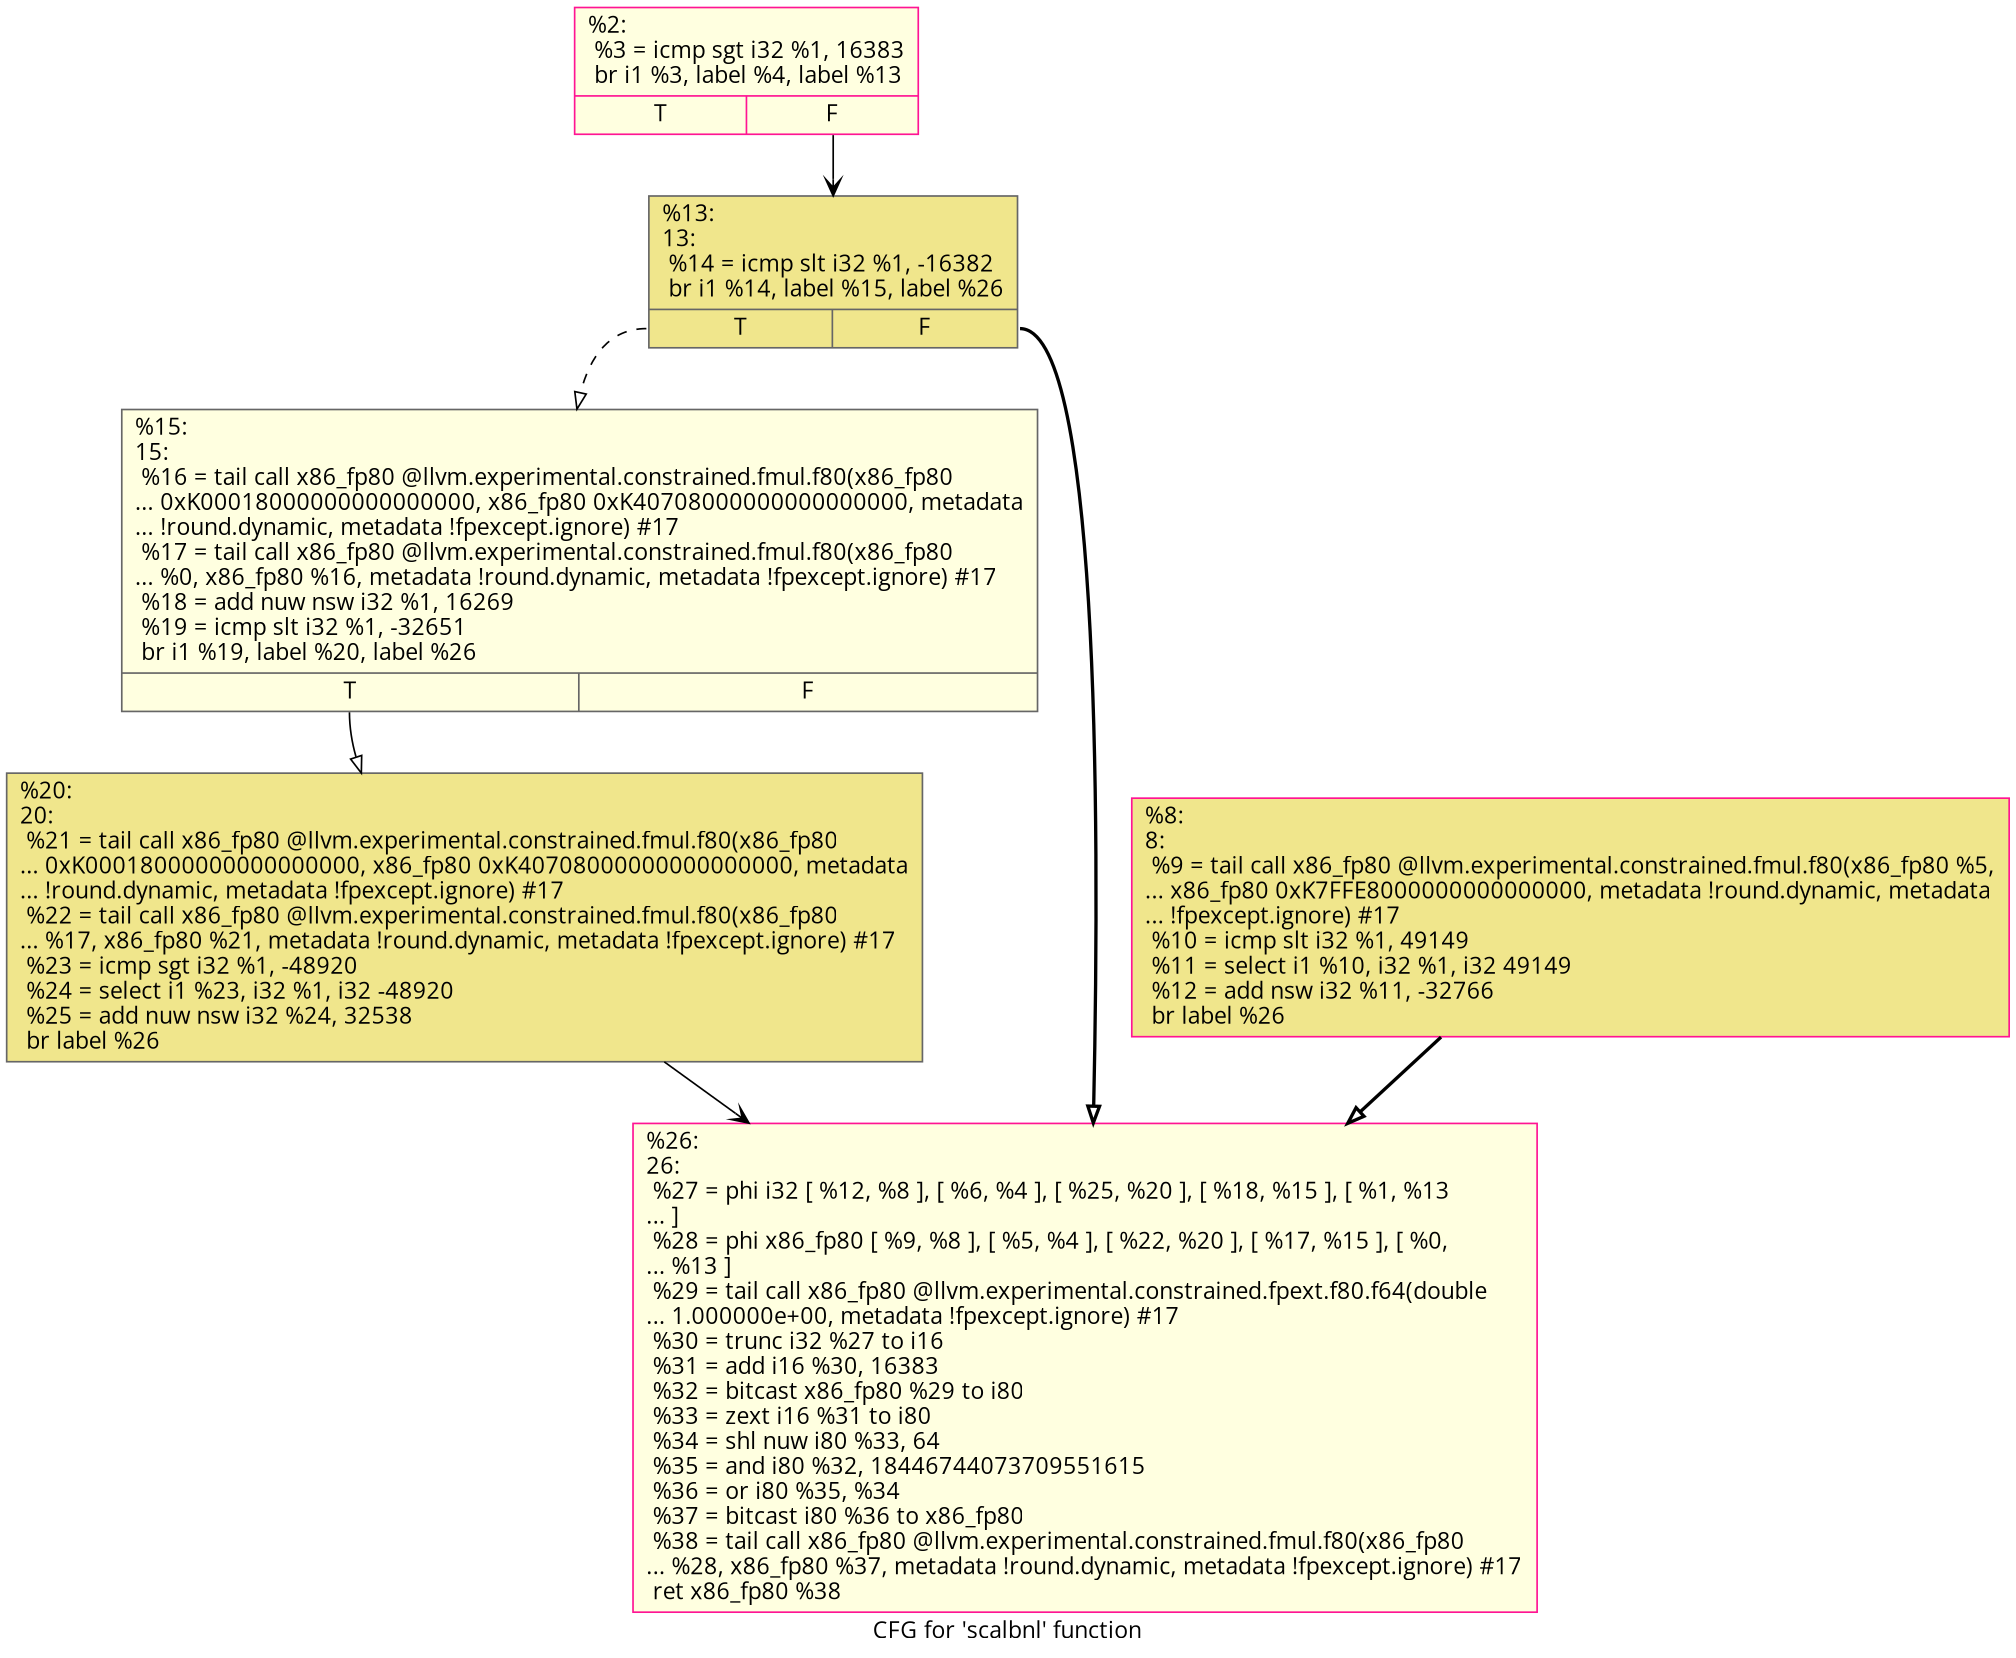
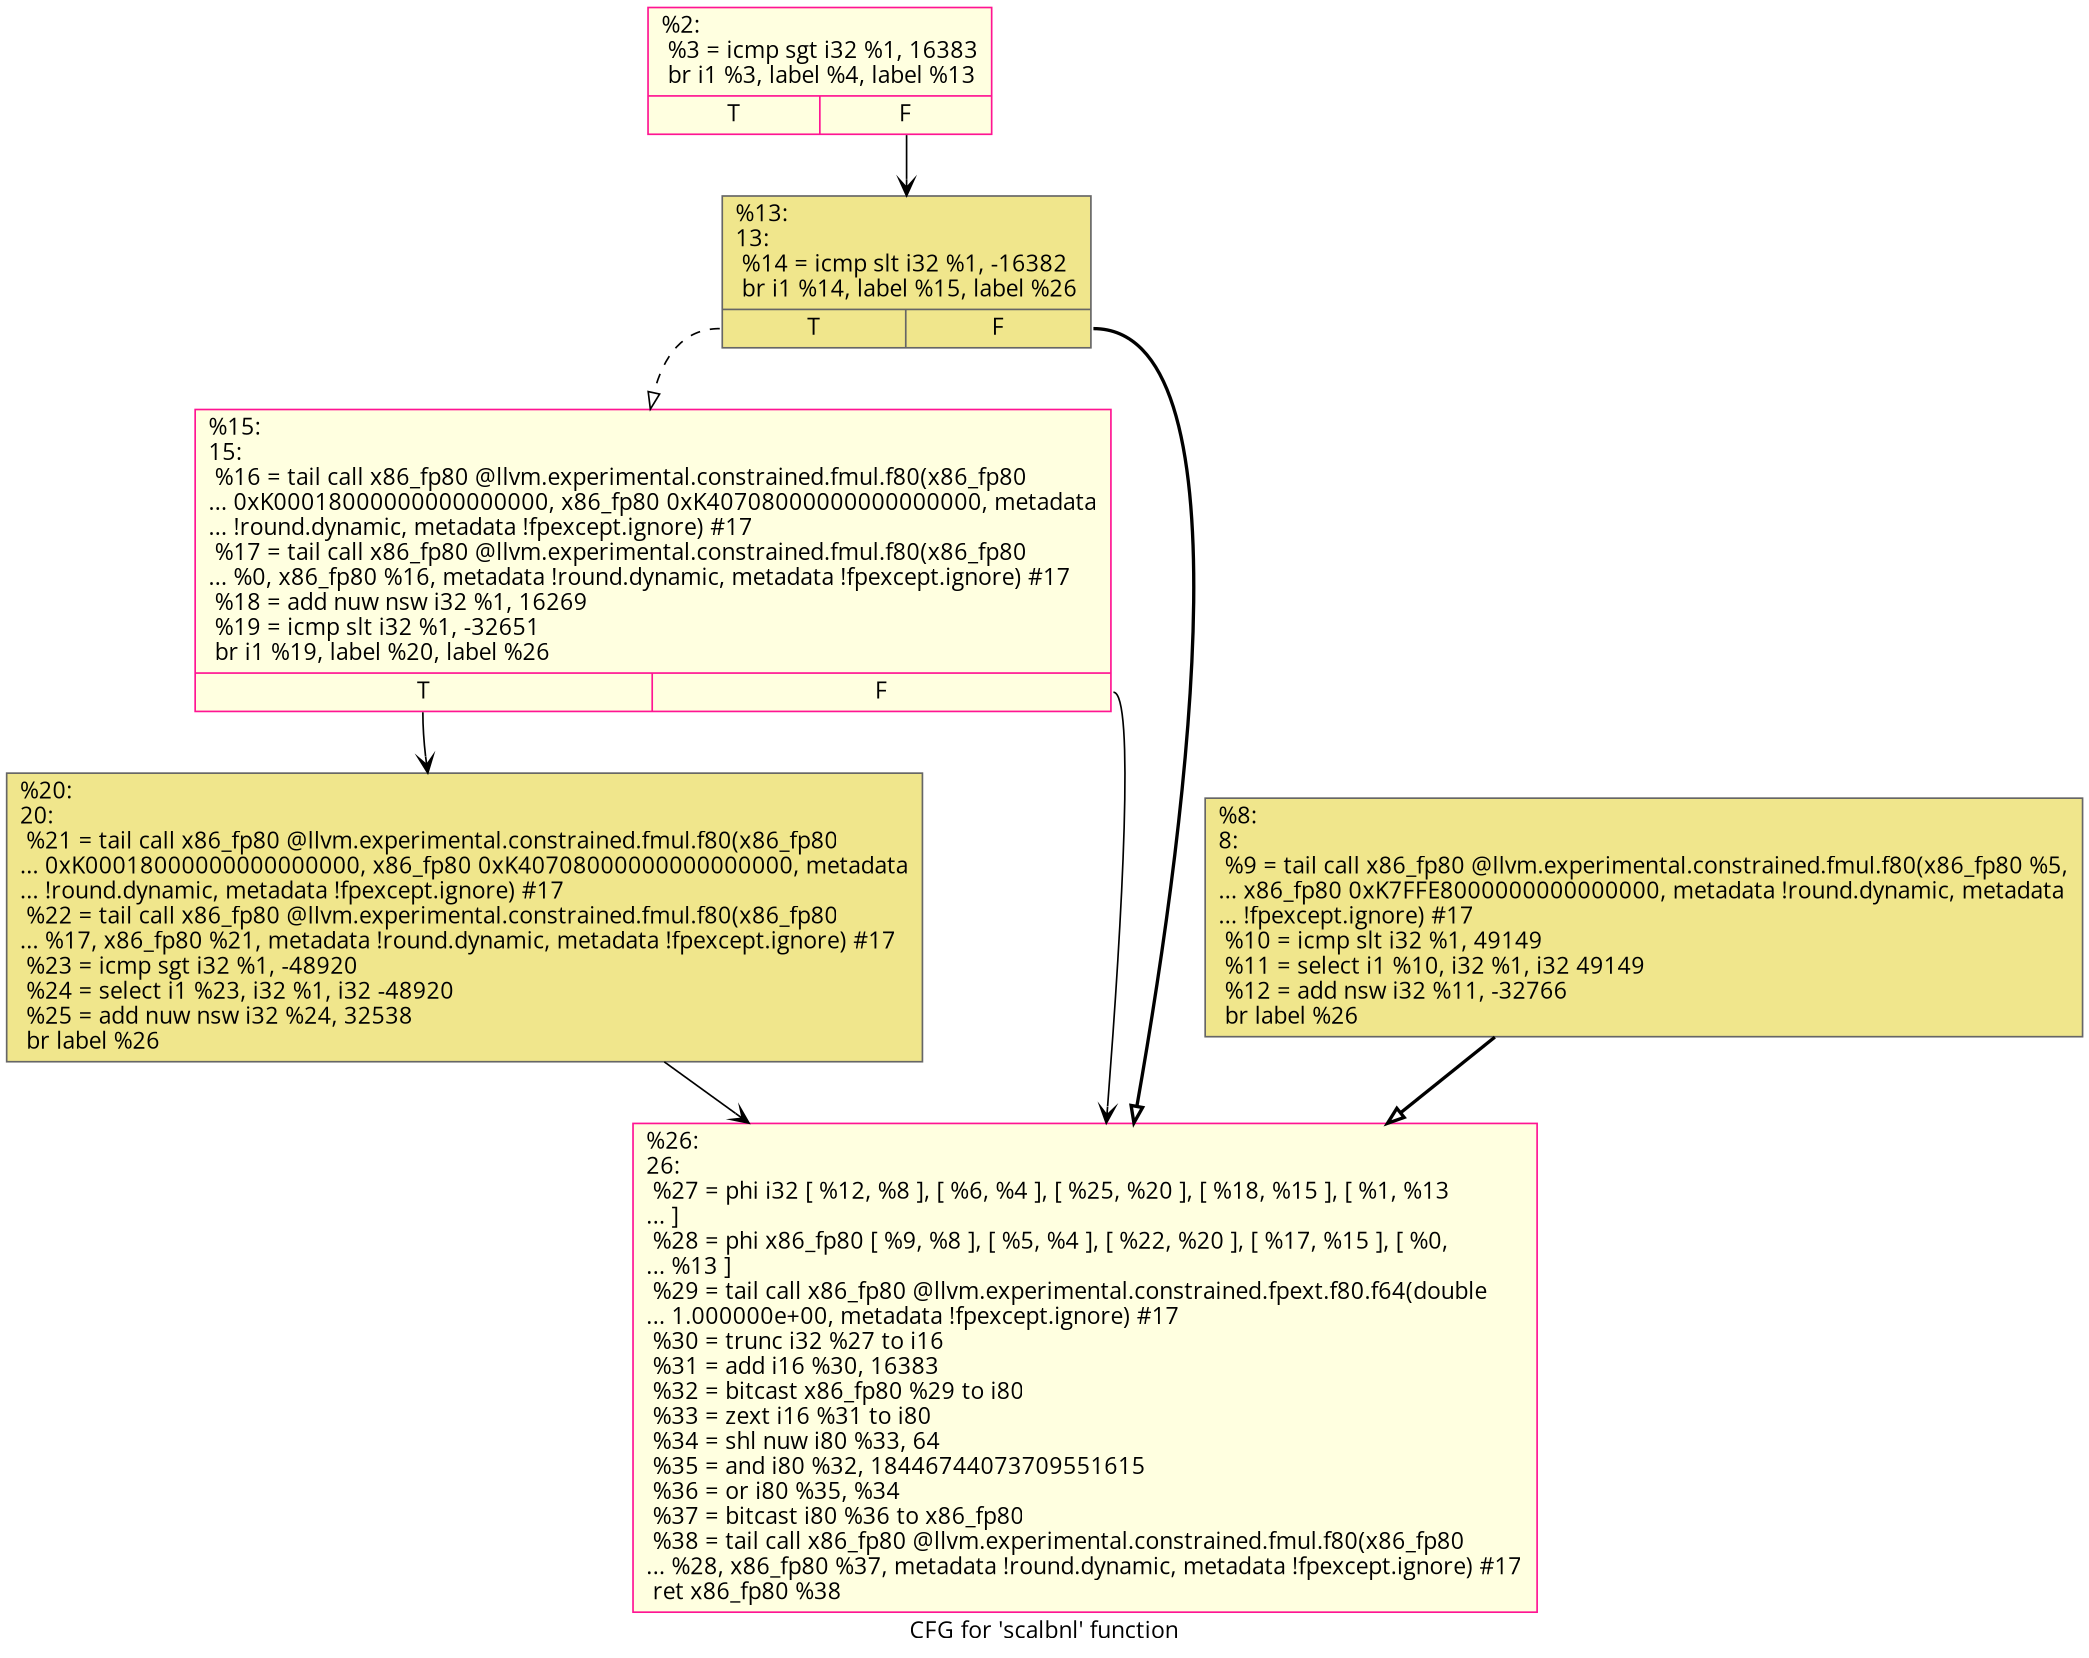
node "%15:": color gray40 -> deeppink
edge "%15:" -> "%20:": arrowhead onormal -> vee
edge "%15:" -> "%26:": added
node "%8:": color deeppink -> gray40
